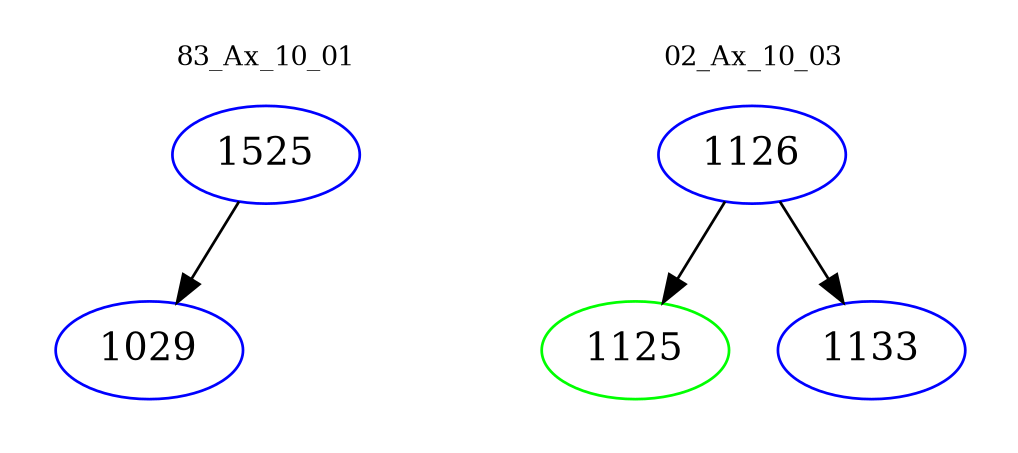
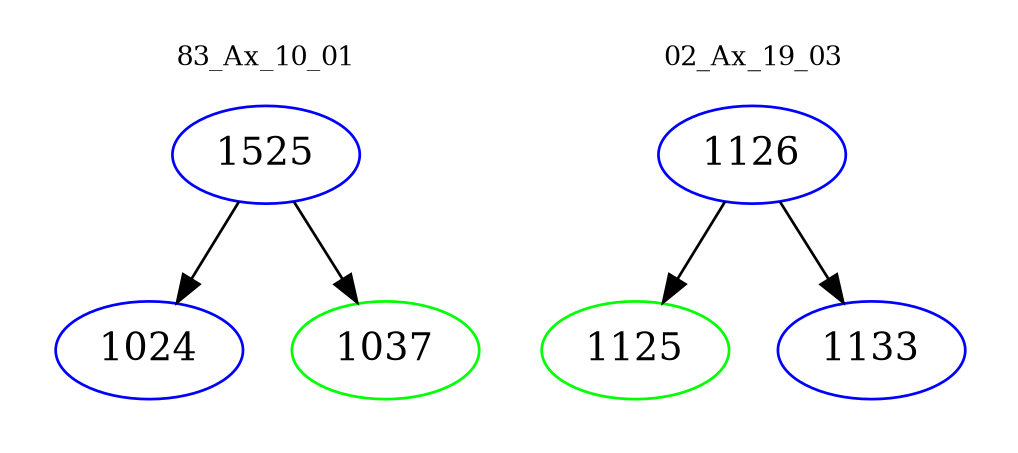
cluster "02_Ax_10_03": label "02_Ax_10_03" -> "02_Ax_19_03"
node "1029": label "1029" -> "1024"
node "1037": added
